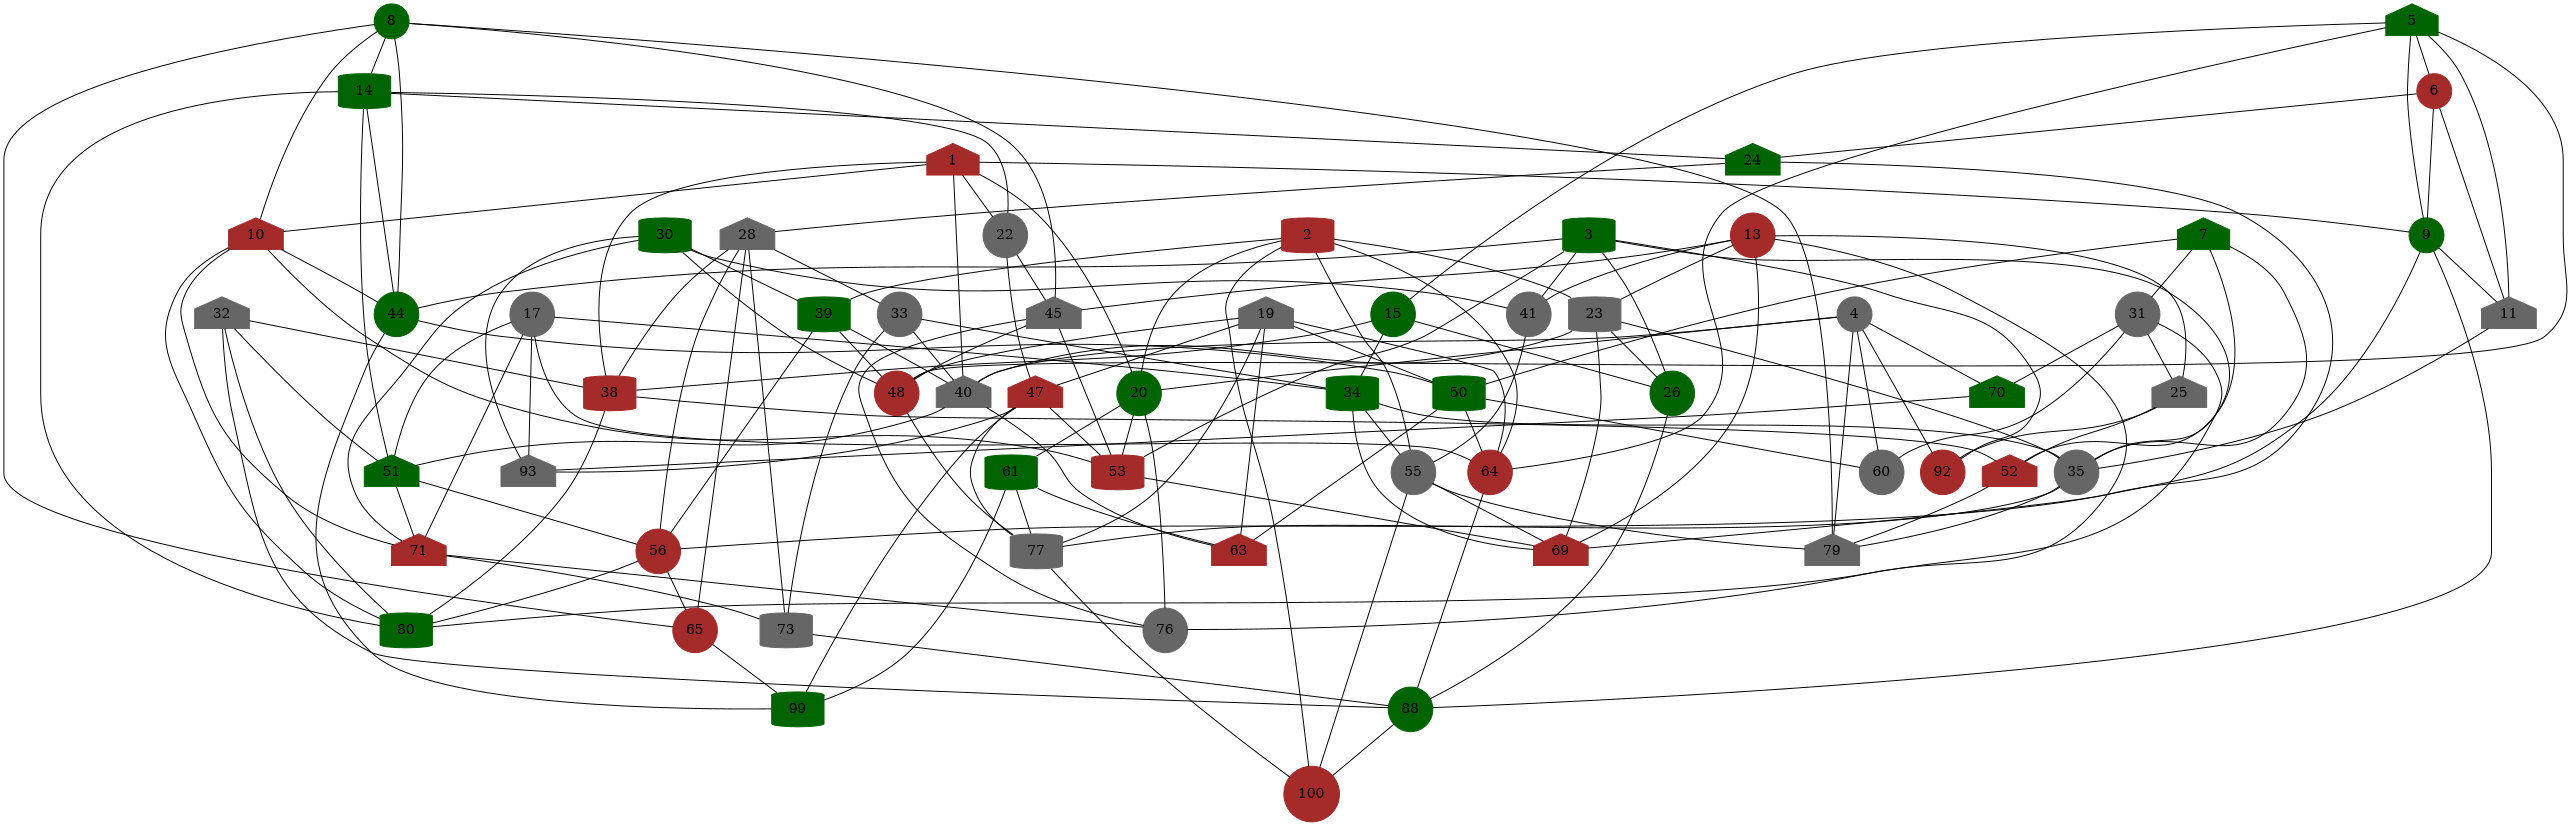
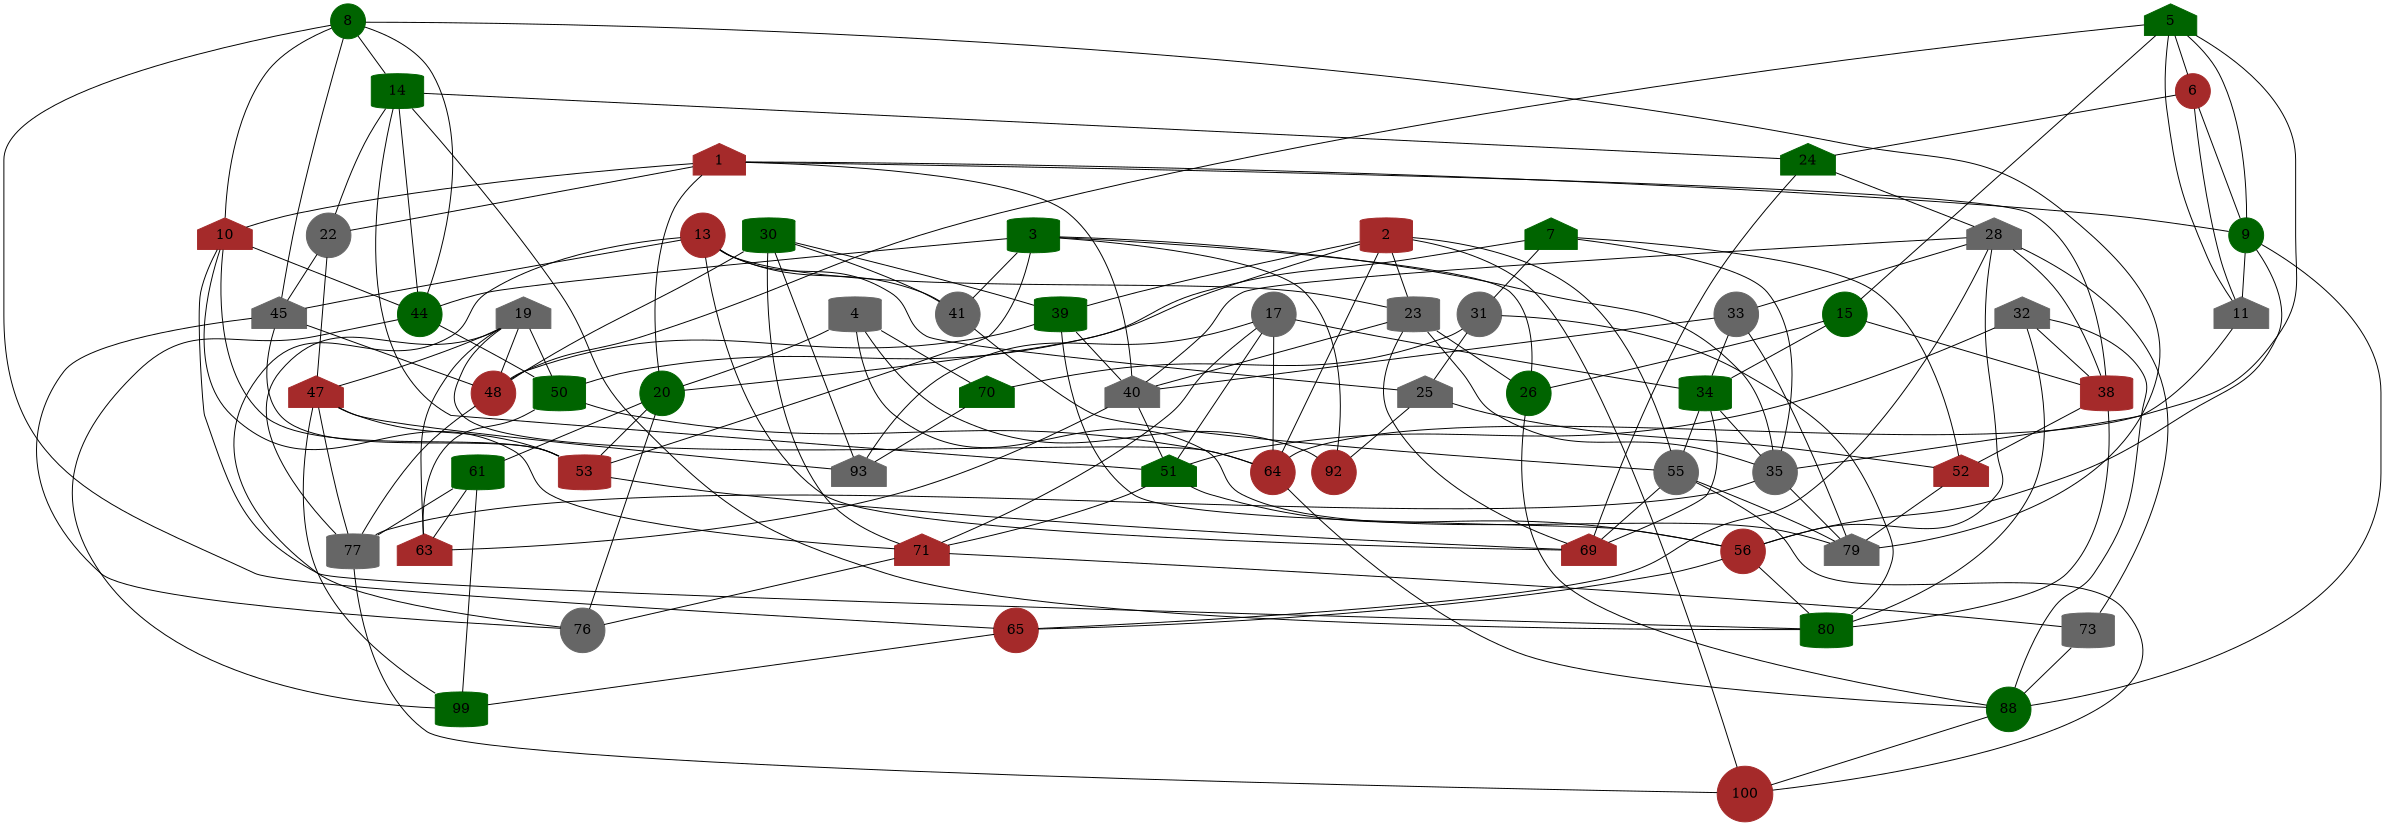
node "4": shape circle -> cylinder
edge "4" -- "40": now "28" -- "40"
edge "33" -- "73": now "33" -- "79"
node "60": removed
